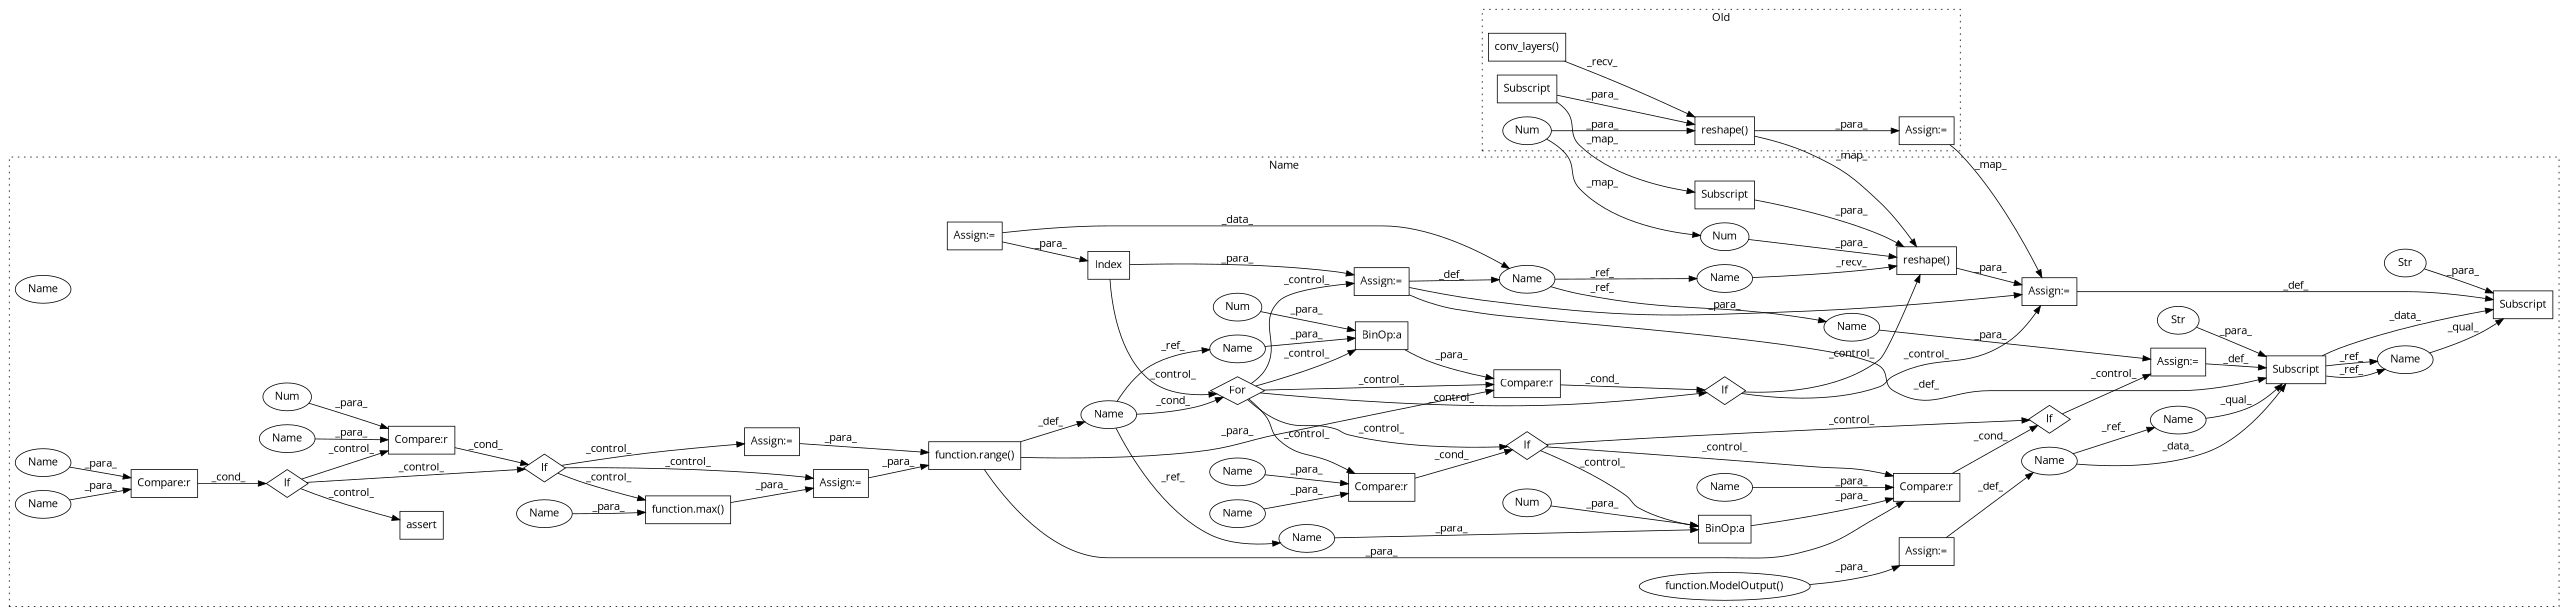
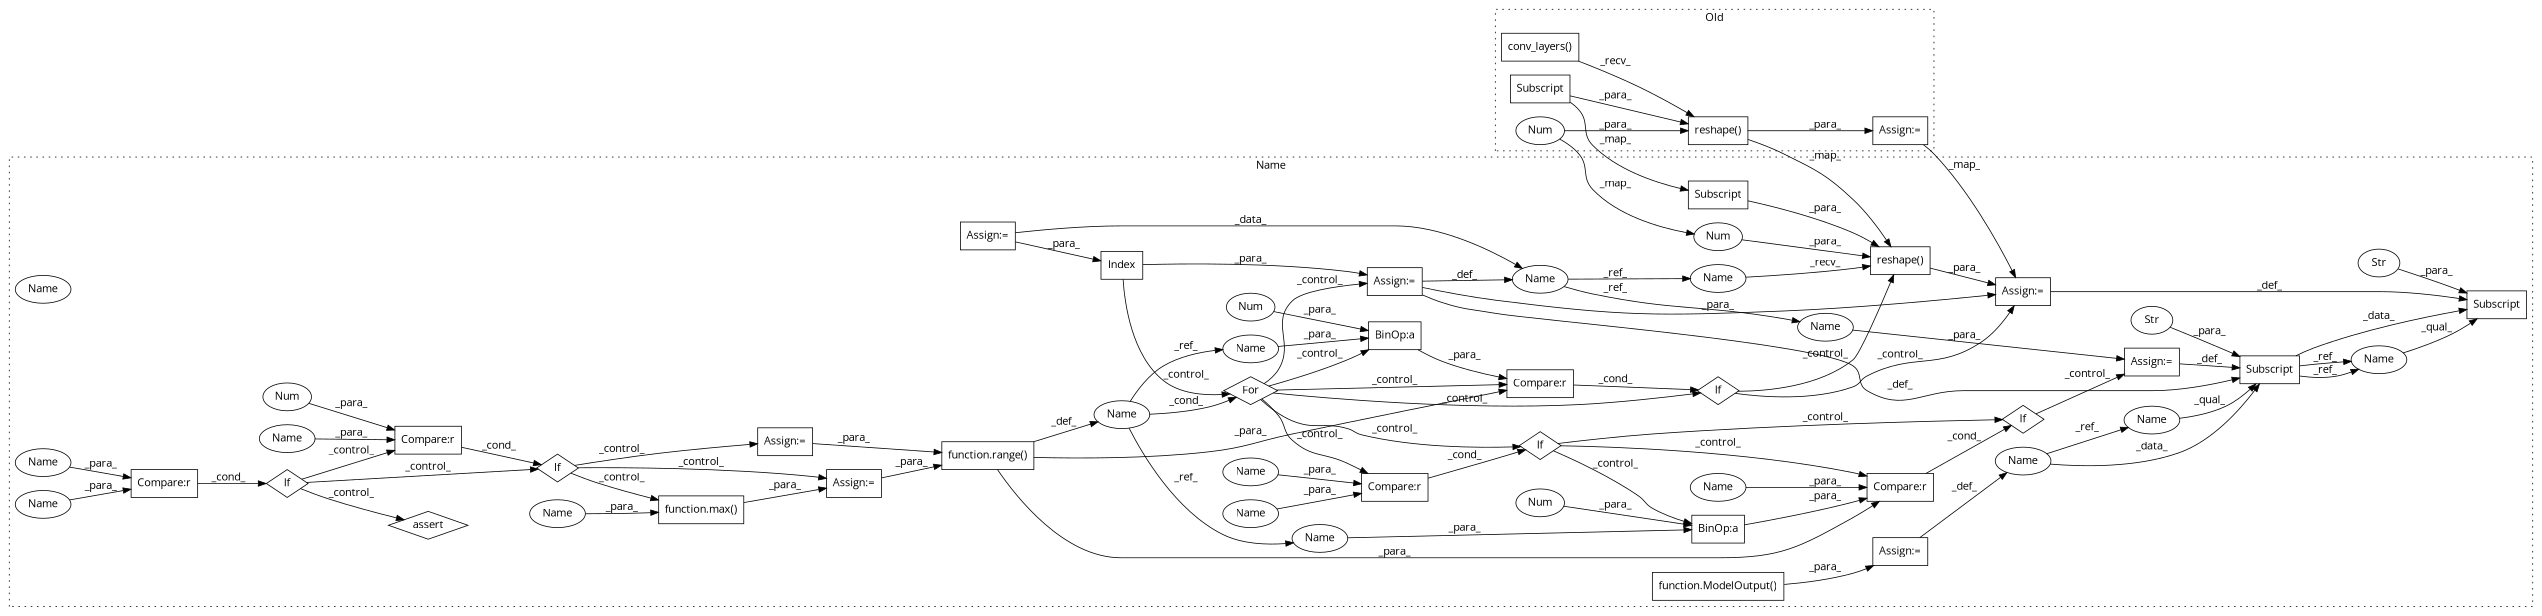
node "assert": shape box -> diamond
node "function.ModelOutput()": shape ellipse -> box
